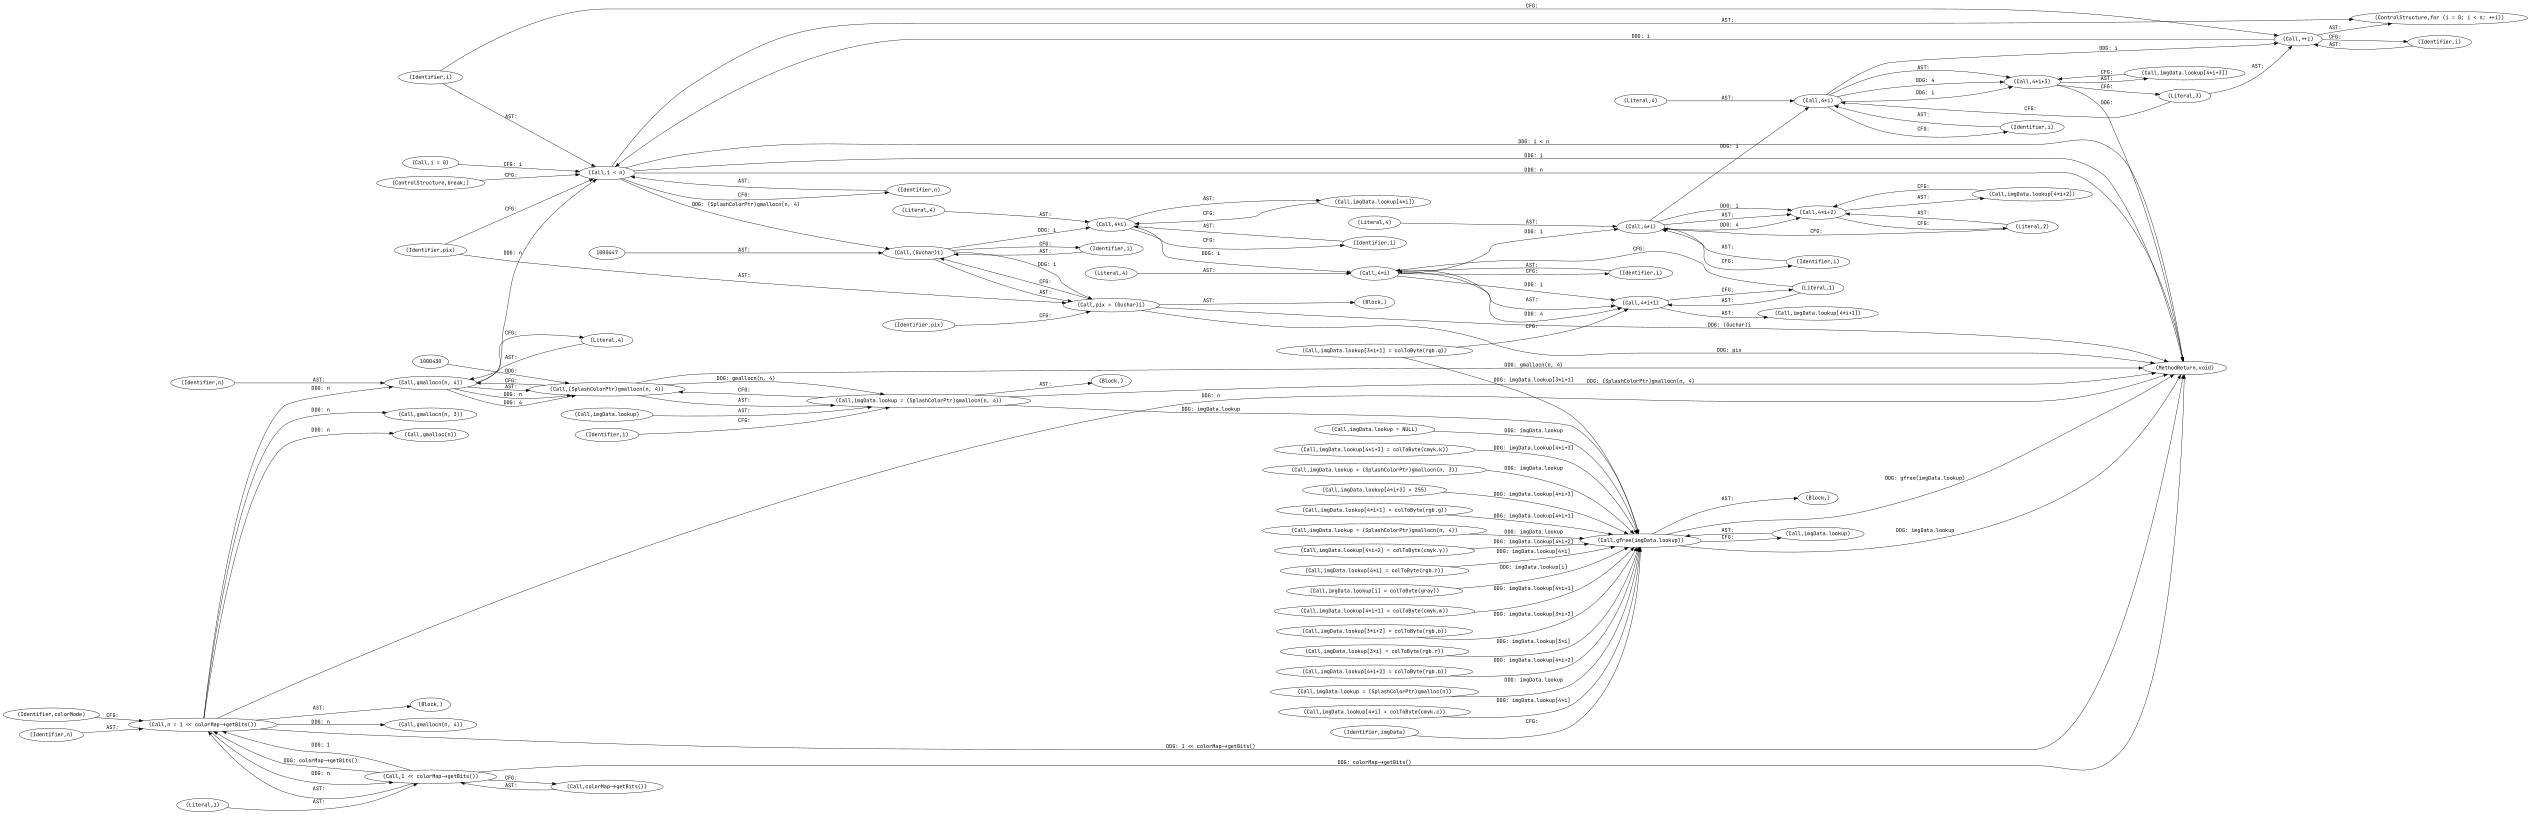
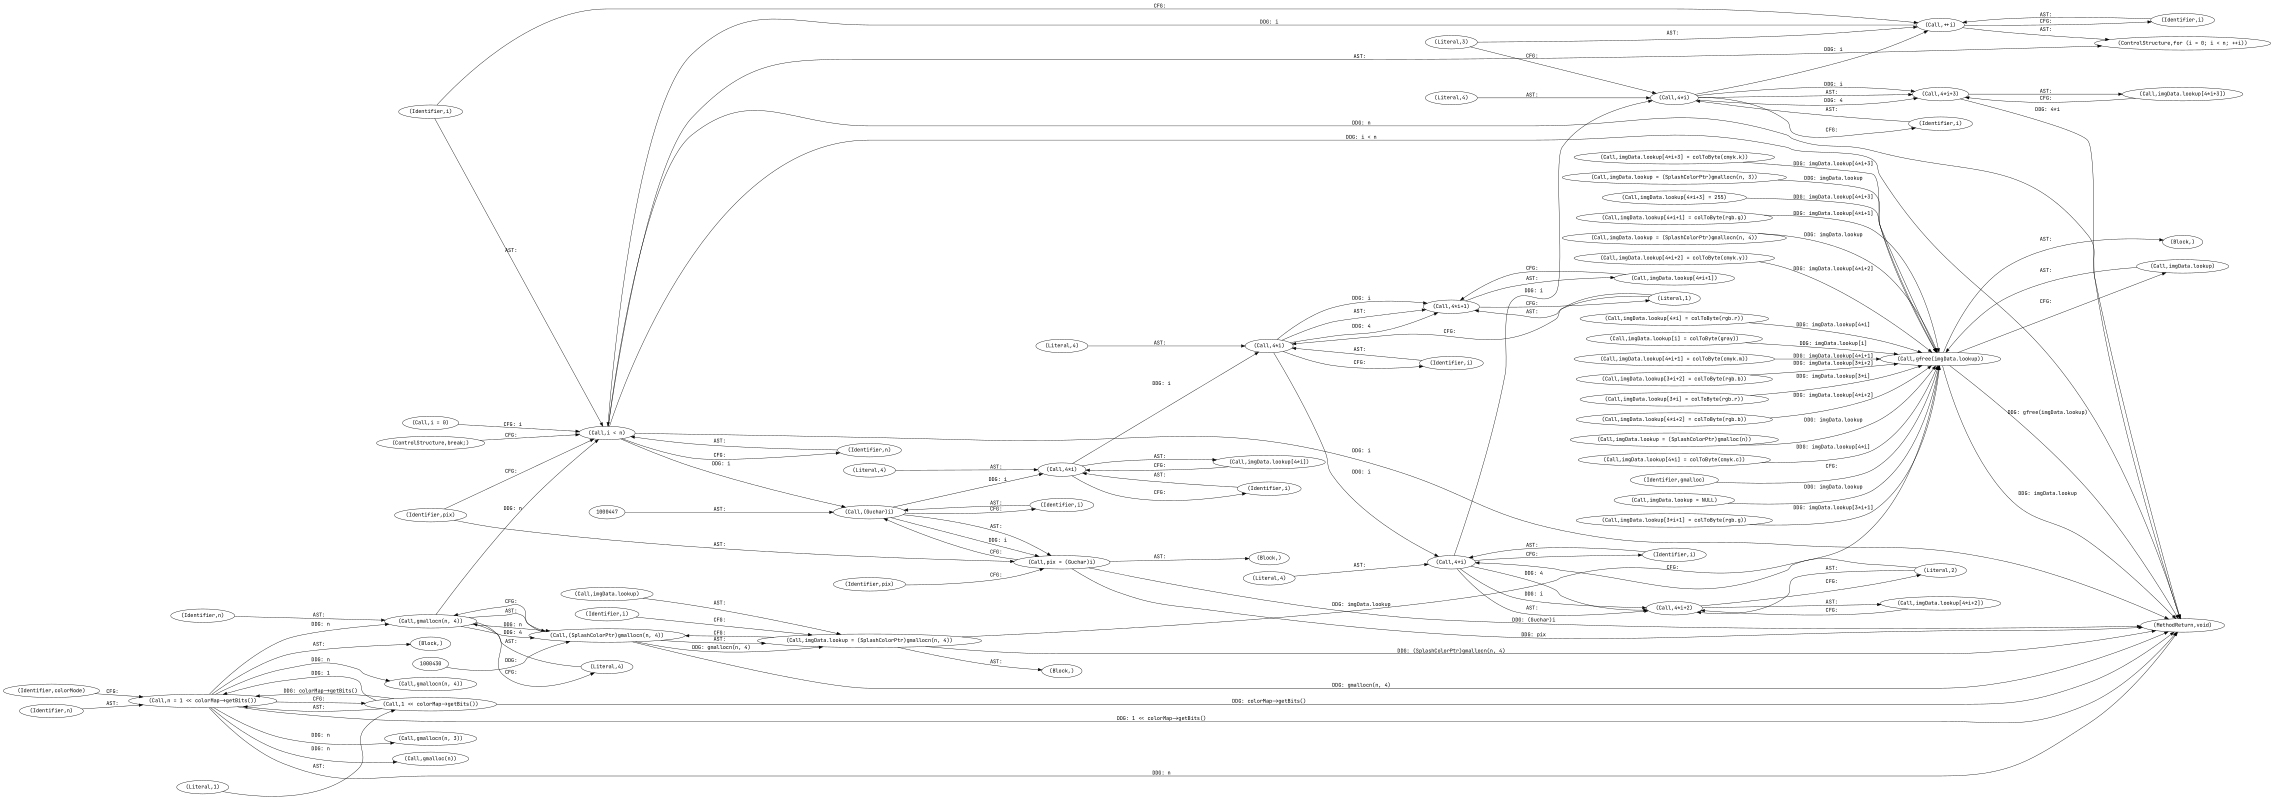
edge "(Call,4*i+3)" -> "(Literal,3)": removed, label "CFG:"
edge "(Call,4*i+3)" -> "(MethodReturn,void)": label "DDG: " -> "DDG: 4*i"
edge "(Call,i < n)" -> "(Call,(Guchar)i)": label "DDG: (SplashColorPtr)gmallocn(n, 4)" -> "DDG: i"
edge "(Call,imgData.lookup[3*i+1] = colToByte(rgb.g))" -> "(Call,4*i+1)": now "(Call,imgData.lookup[4*i+1])" -> "(Call,4*i+1)"
node "(Identifier,imgData)": label "(Identifier,imgData)" -> "(Identifier,gmalloc)"
edge "(Call,n = 1 << colorMap->getBits())" -> "(Call,1 << colorMap->getBits())": label "DDG: n" -> "CFG: "
node "(Call,colorMap->getBits())": removed
